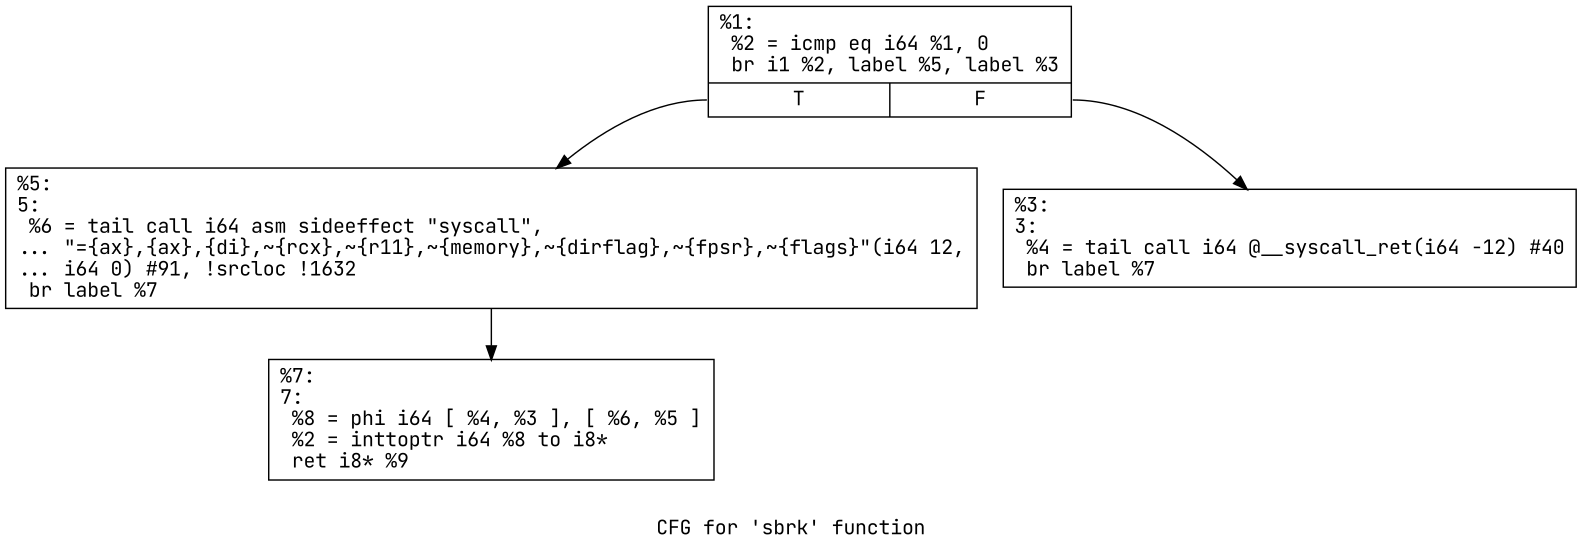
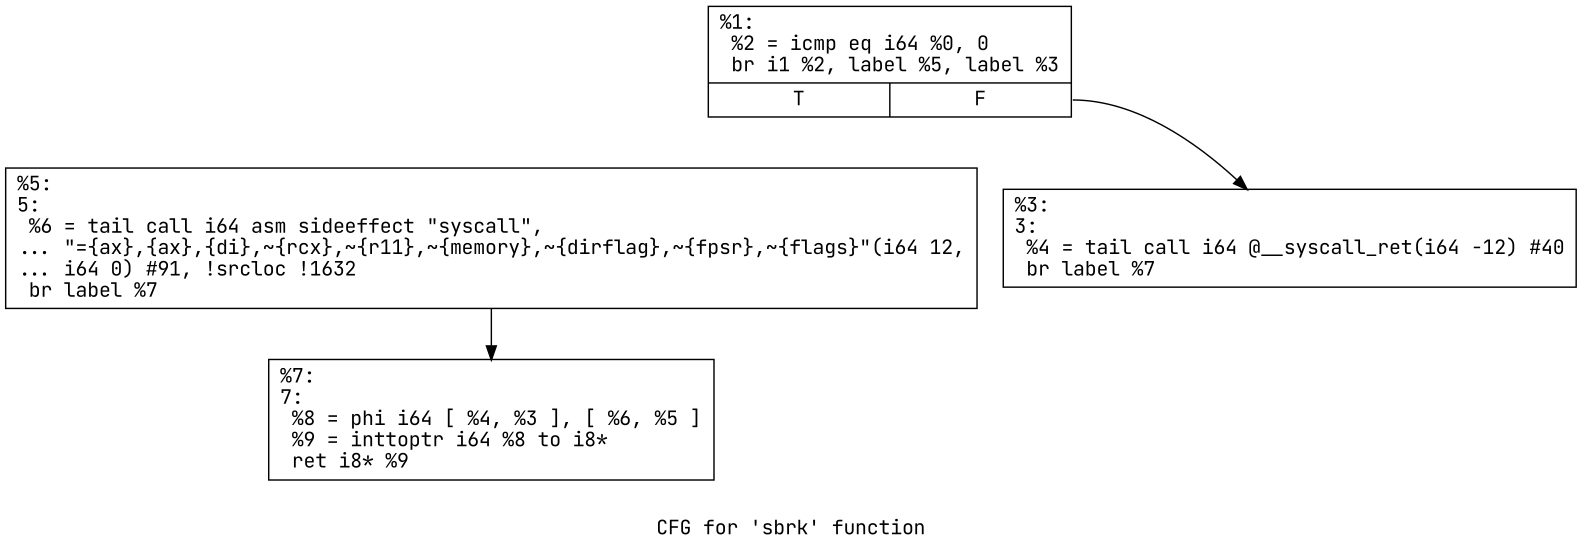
node "%1:": text "%2 = icmp eq i64 %1, 0" -> "%2 = icmp eq i64 %0, 0"
edge "%1:" -> "%5:": removed
node "%7:": text "%2 = inttoptr i64 %8 to i8*" -> "%9 = inttoptr i64 %8 to i8*"
